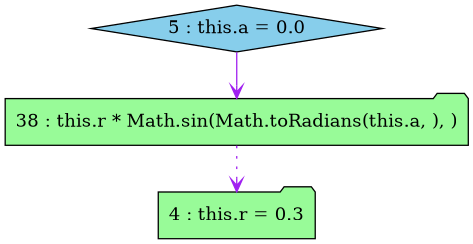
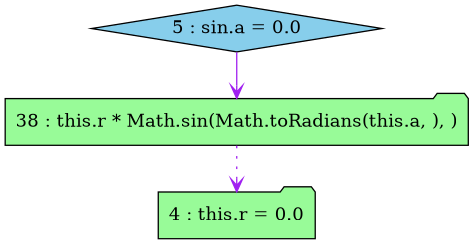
node "5 : this.a = 0.0": label "5 : this.a = 0.0" -> "5 : sin.a = 0.0"
node "4 : this.r = 0.3": label "4 : this.r = 0.3" -> "4 : this.r = 0.0"
